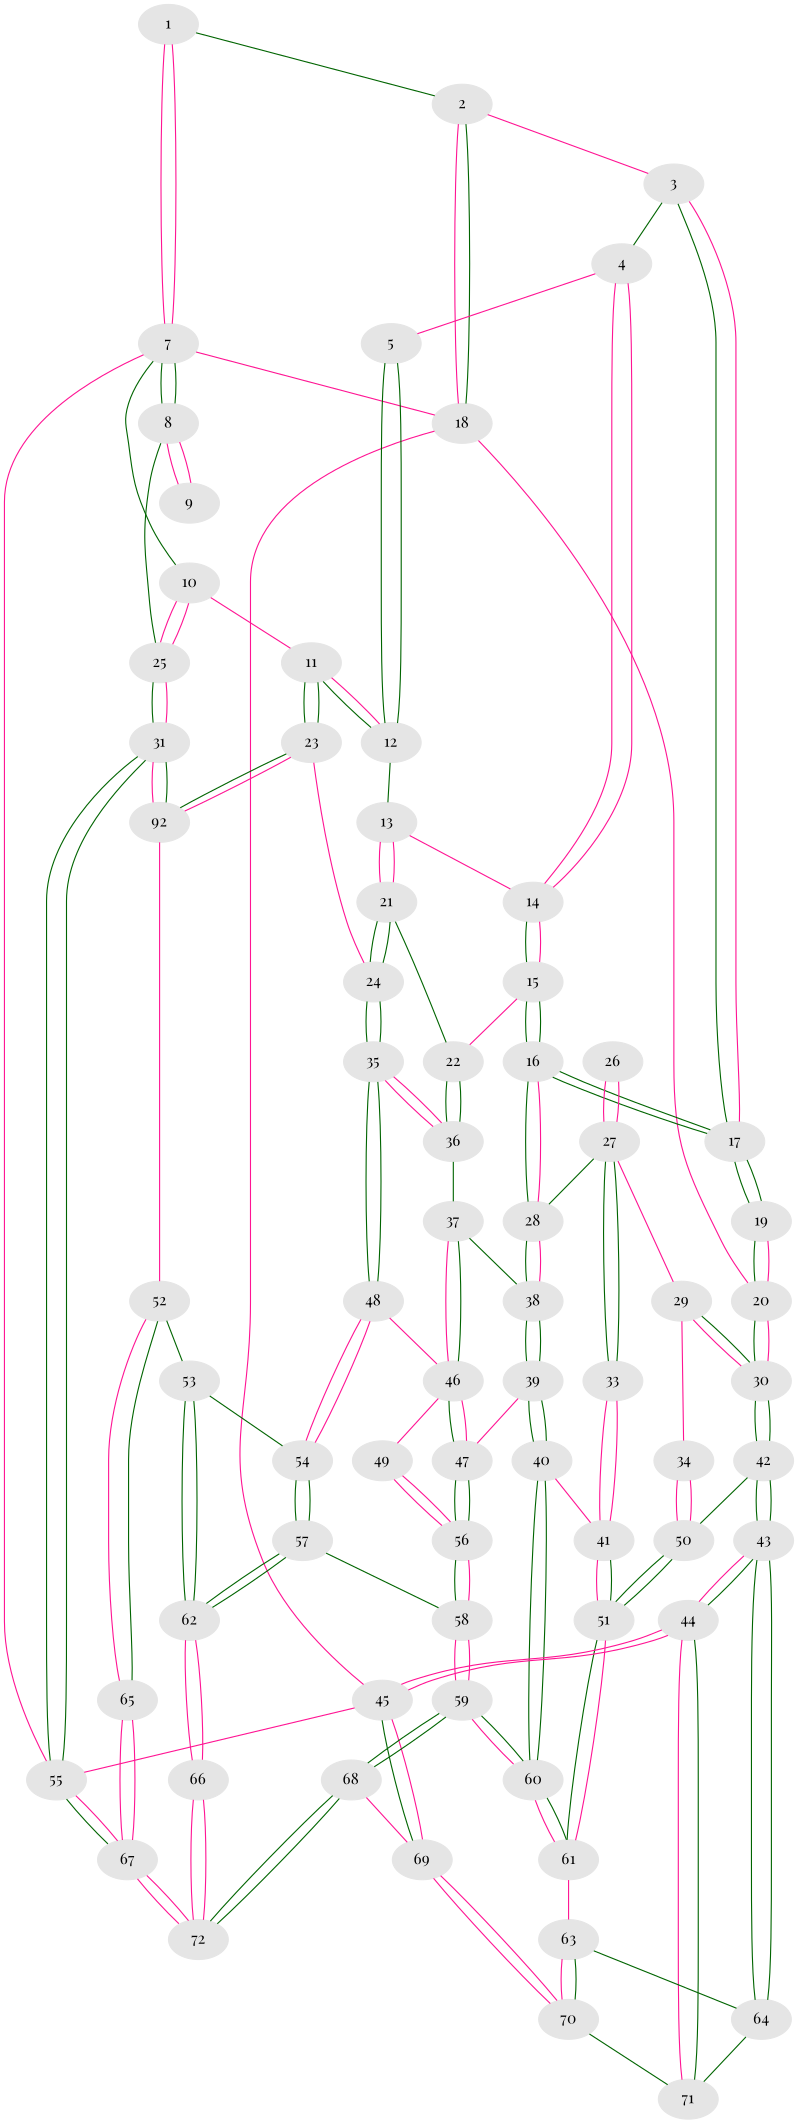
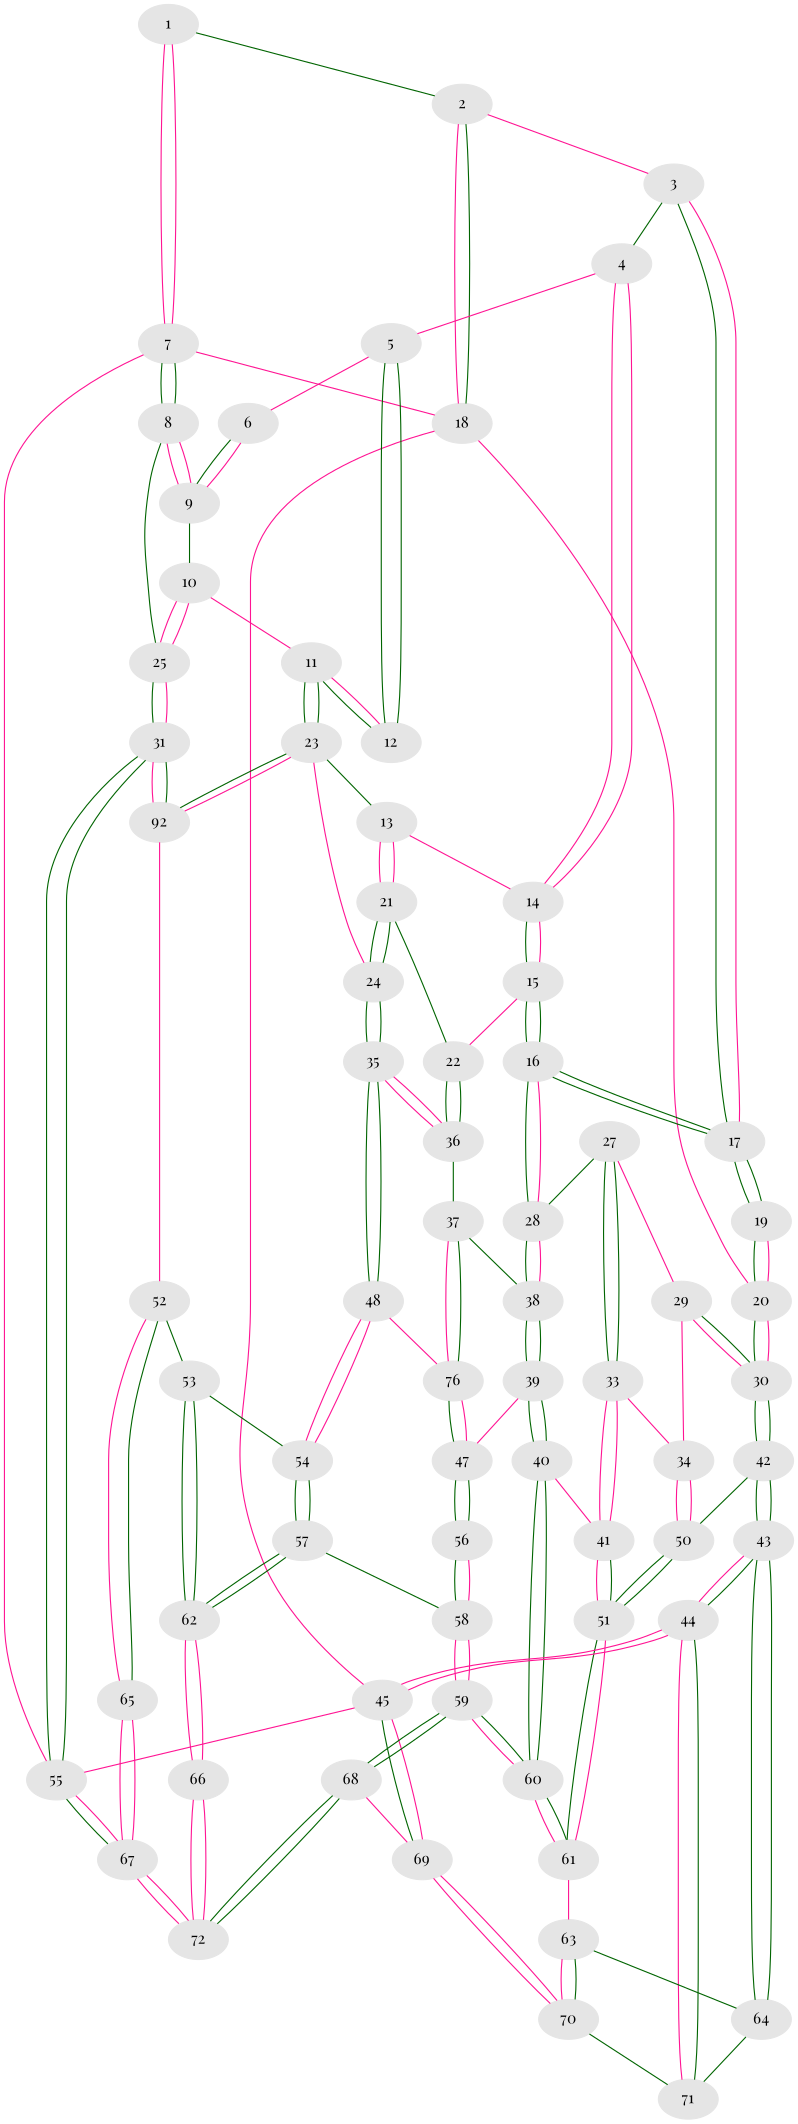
node "6": added
edge "7" -- "10": now "9" -- "10"
edge "12" -- "13": now "23" -- "13"
node "26": removed
node "46": label "46" -> "76"
edge "33" -- "34": added
node "49": removed
